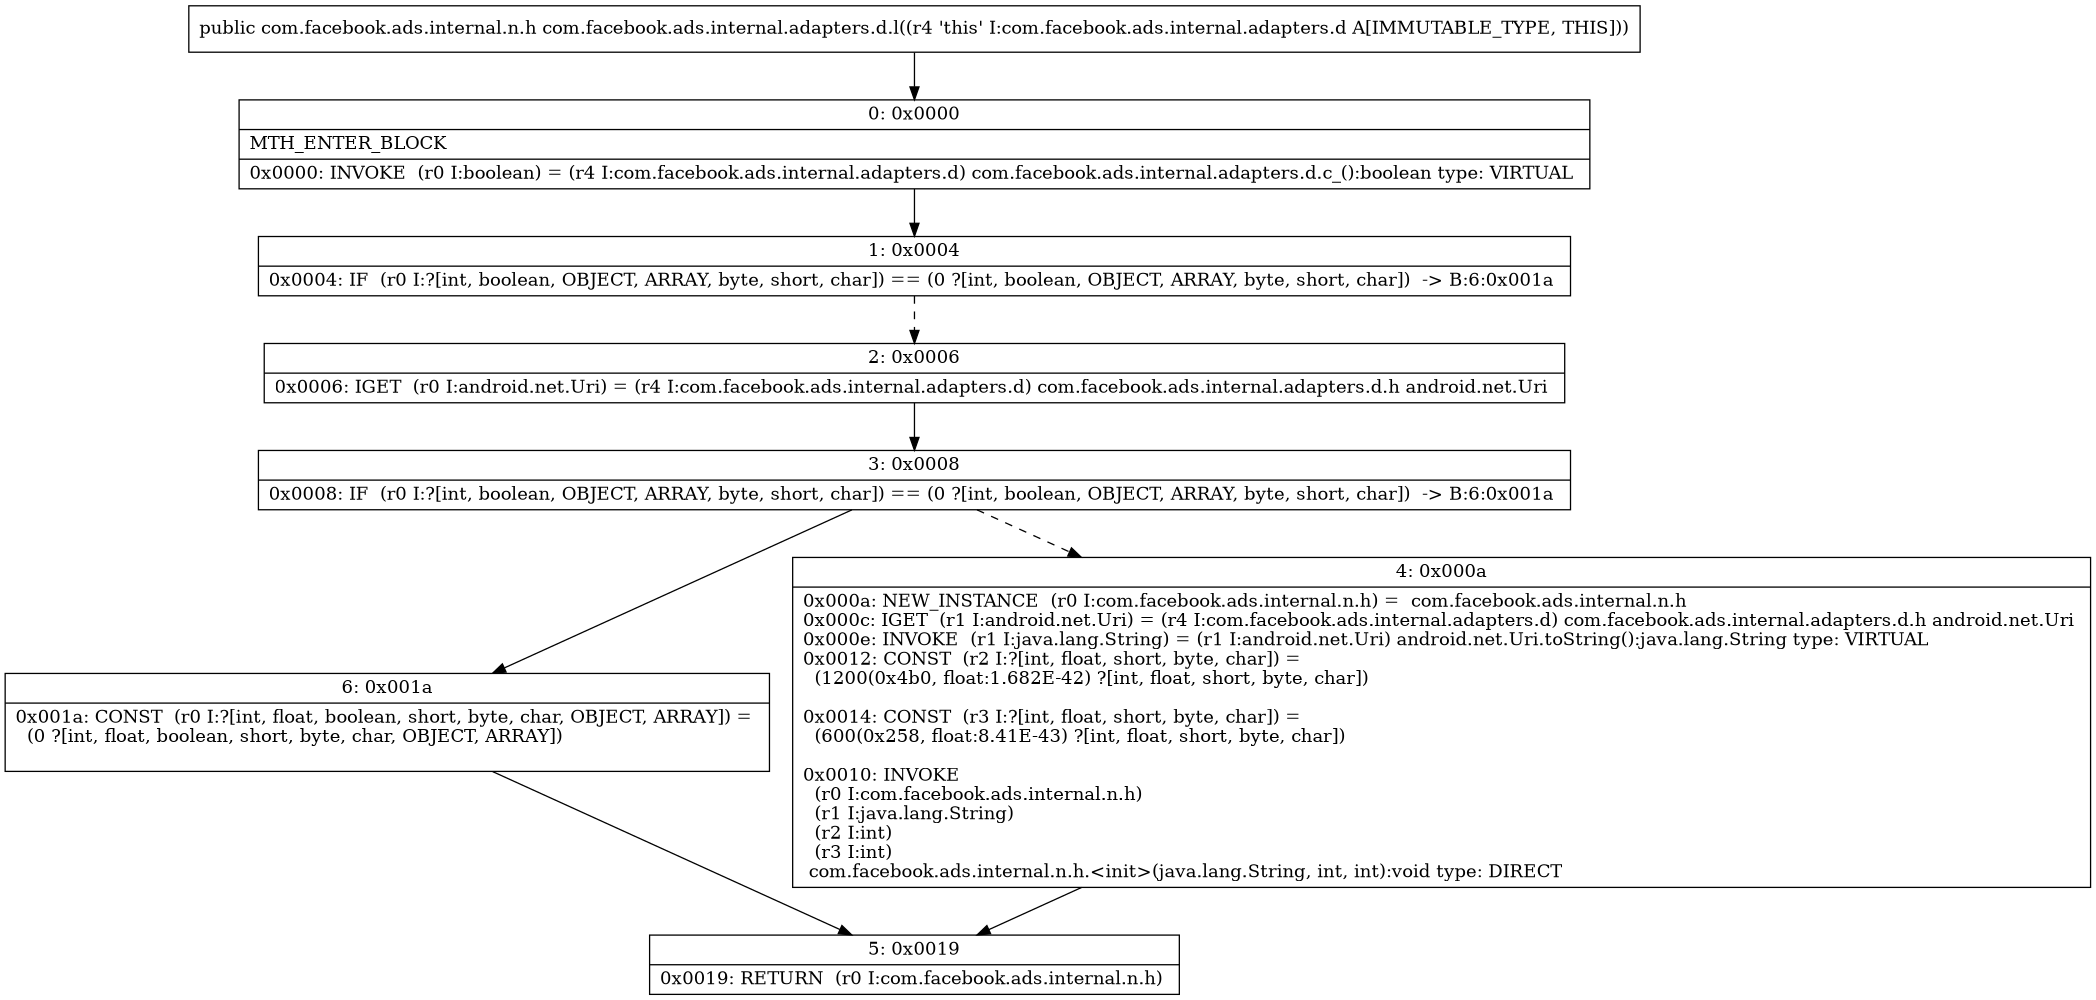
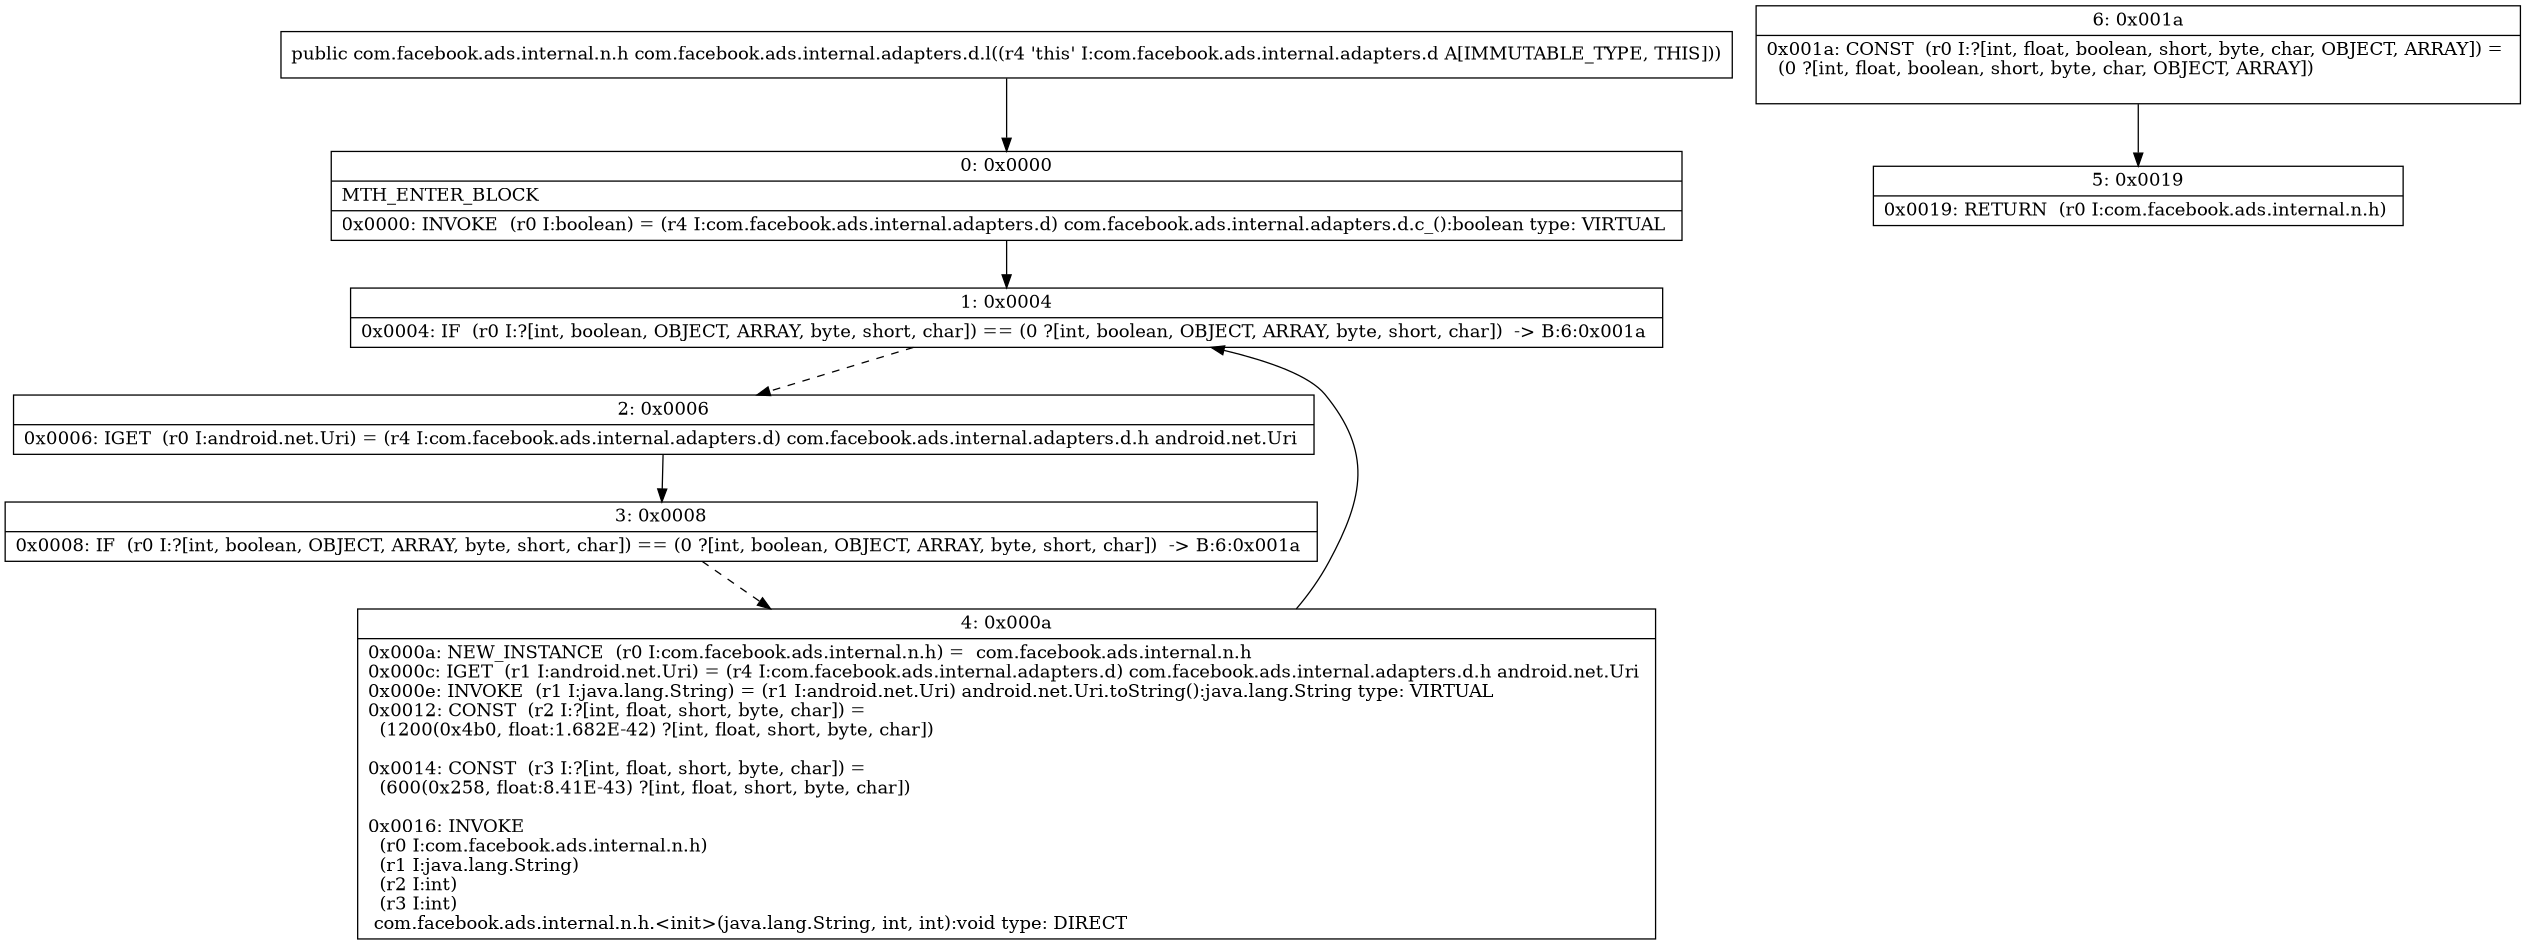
edge "3: 0x0008" -> "6: 0x001a": removed
node "4: 0x000a": text "0x0010: INVOKE" -> "0x0016: INVOKE"
edge "4: 0x000a" -> "5: 0x0019": now "4: 0x000a" -> "1: 0x0004"
